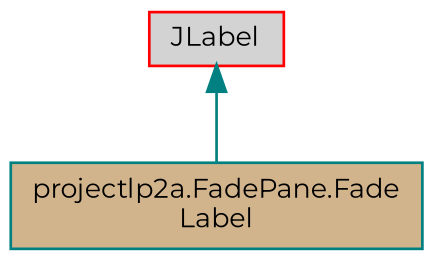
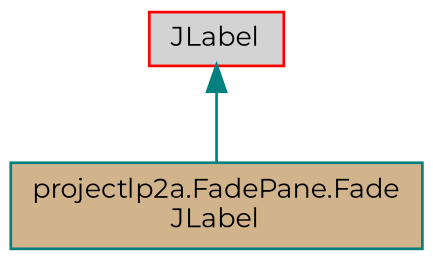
node "projectlp2a.FadePane.Fade Label": label "projectlp2a.FadePane.Fade Label" -> "projectlp2a.FadePane.Fade JLabel"
